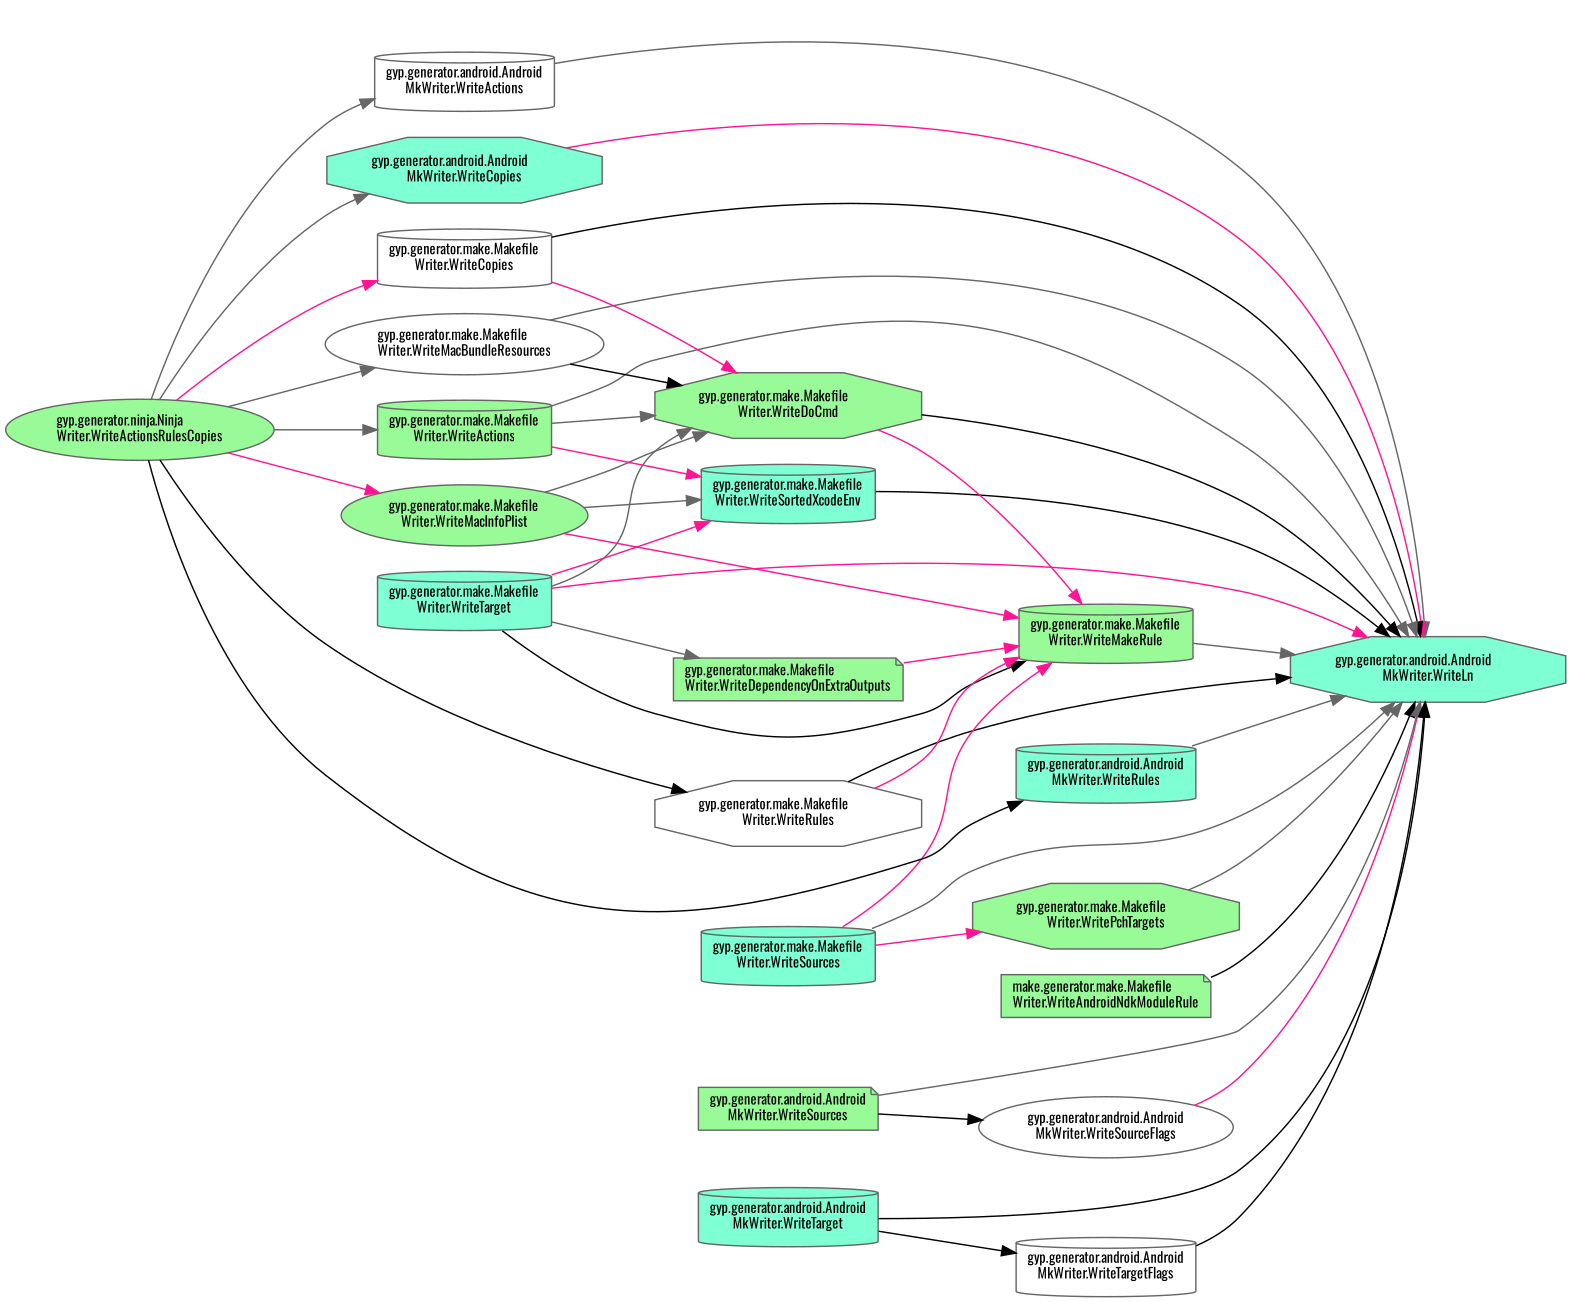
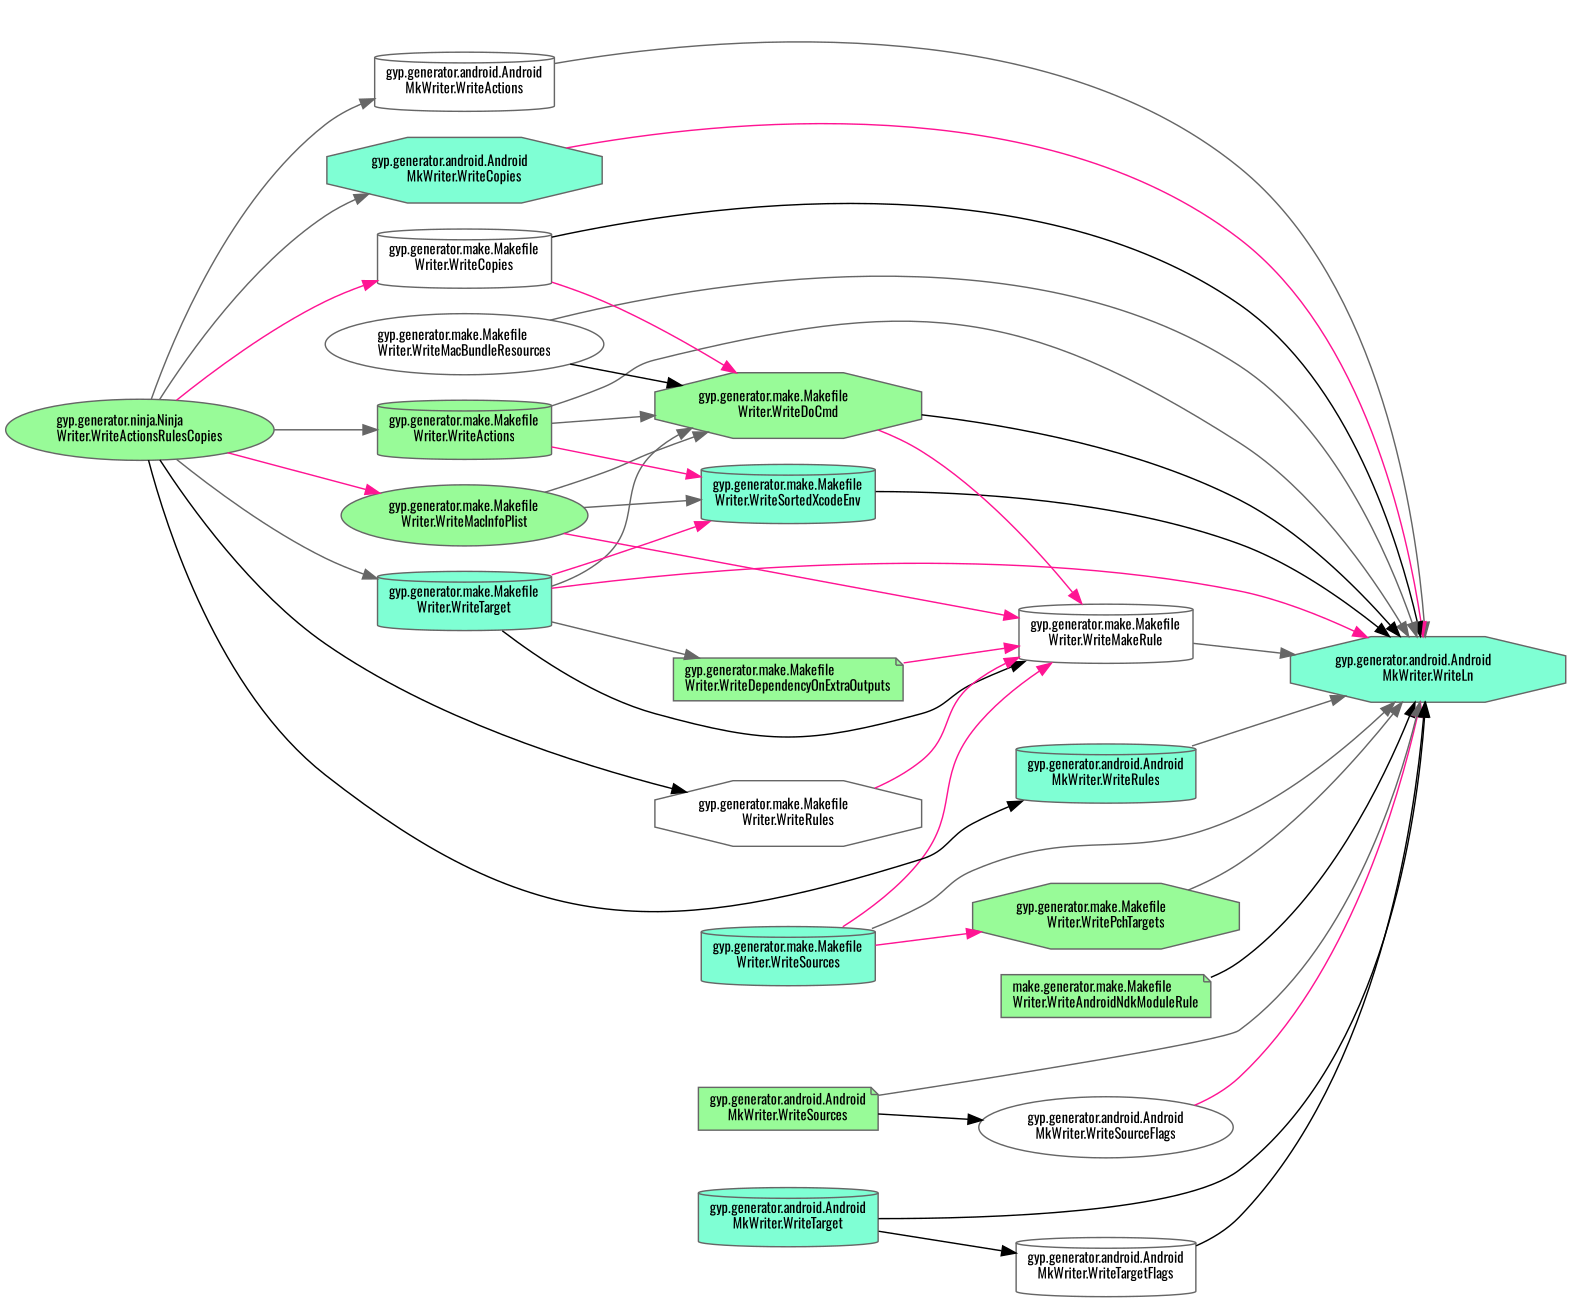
edge "gyp.generator.ninja.Ninja Writer.WriteActionsRulesCopies" -> "gyp.generator.make.Makefile Writer.WriteMacBundleResources": now "gyp.generator.ninja.Ninja Writer.WriteActionsRulesCopies" -> "gyp.generator.make.Makefile Writer.WriteTarget"
node "gyp.generator.make.Makefile Writer.WriteMakeRule": fillcolor palegreen -> white
edge "gyp.generator.make.Makefile Writer.WriteRules" -> "gyp.generator.android.Android MkWriter.WriteLn": removed
